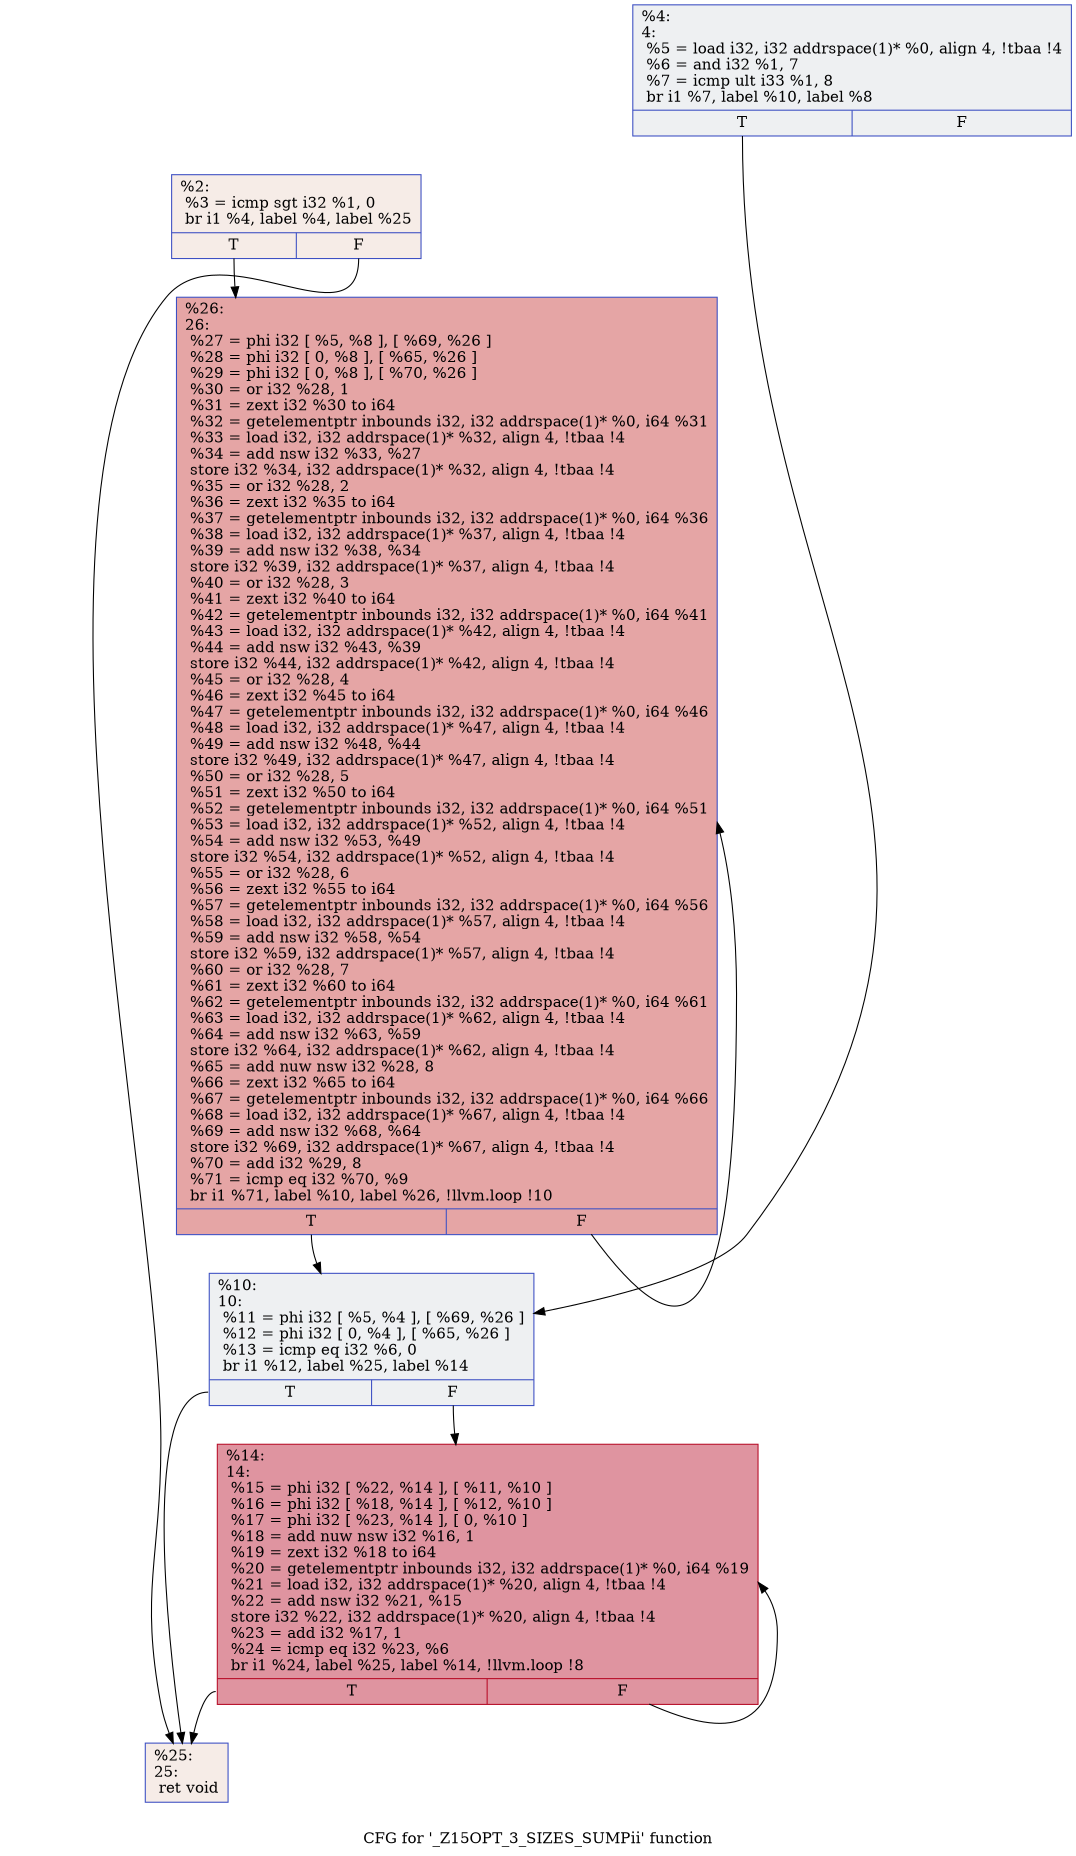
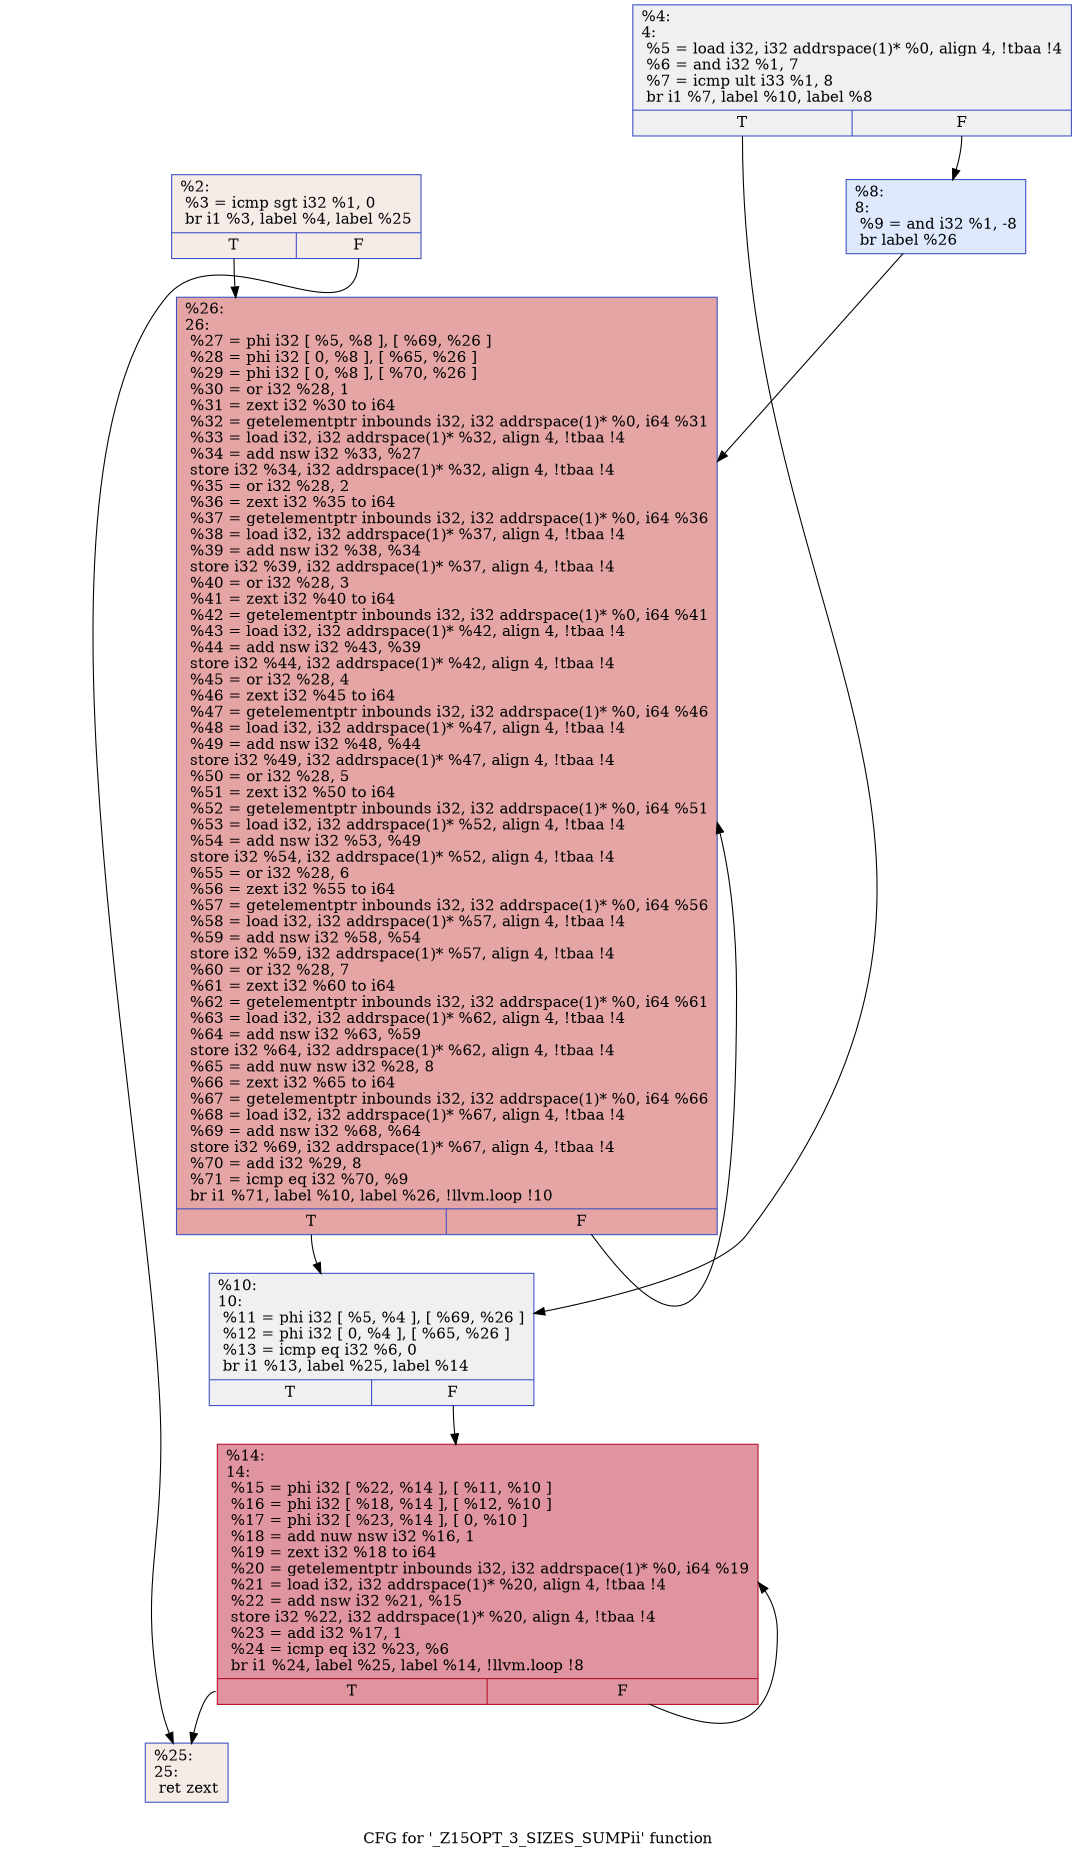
node "%8:": added
node "%2:": text "br i1 %4, label %4, label %25" -> "br i1 %3, label %4, label %25"
node "%10:": text "br i1 %12, label %25, label %14" -> "br i1 %13, label %25, label %14"
edge "%10:" -> "%25:": removed
node "%25:": text "ret void" -> "ret zext"
